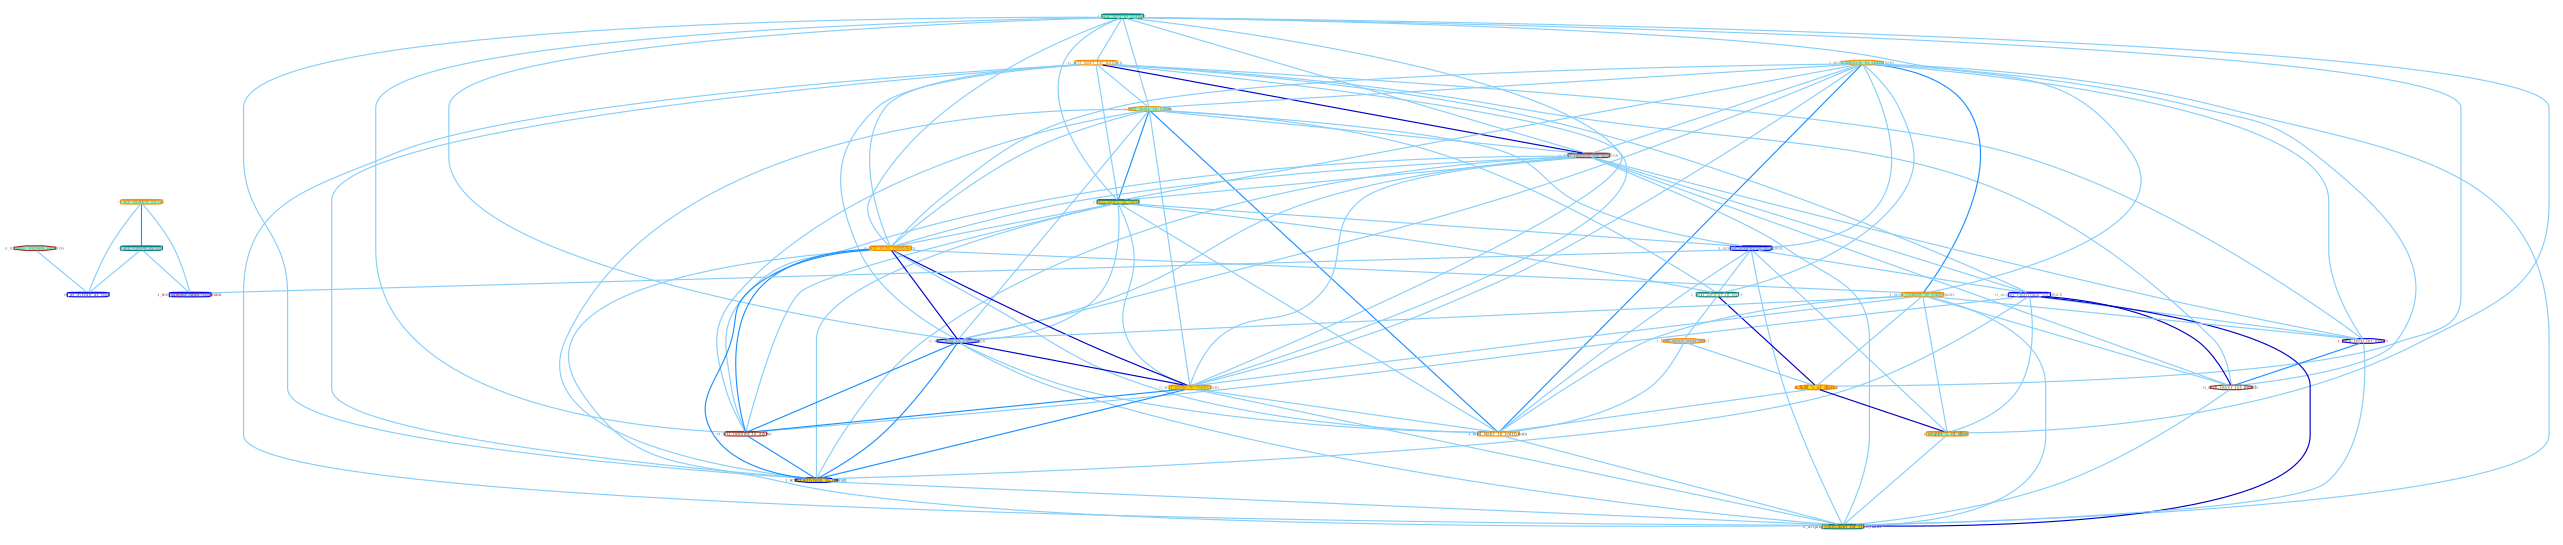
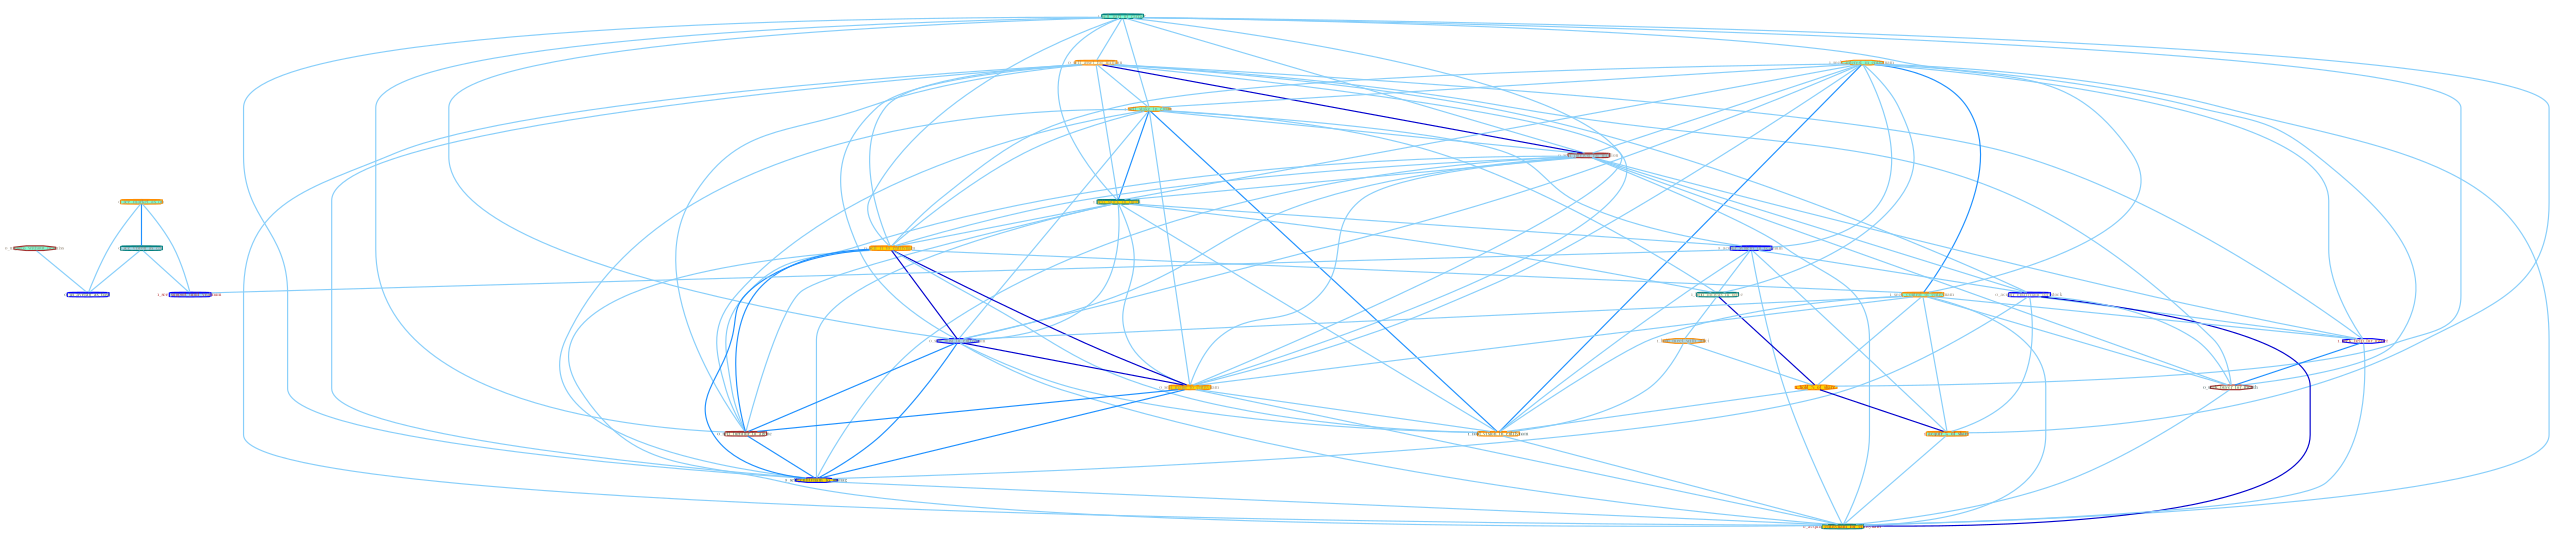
edge "0_acquir_entitynam_for_stock" -- "0_seek_buyer_for_month": color #0000cd -> #87cefa
edge "0_acquir_entitynam_for_stock" -- "0_sell_furnitur_to_agenc": now "0_sell_asset_for_million" -- "0_sell_furnitur_to_agenc"
node "1_hold_stake_in_entitynam": label "1_hold_stake_in_entitynam" -> "1_hold_vision_in_entitynam"
node "3_sell_entitynam_to_manag": label "3_sell_entitynam_to_manag" -> "0_sell_entitynam_to_manag"
